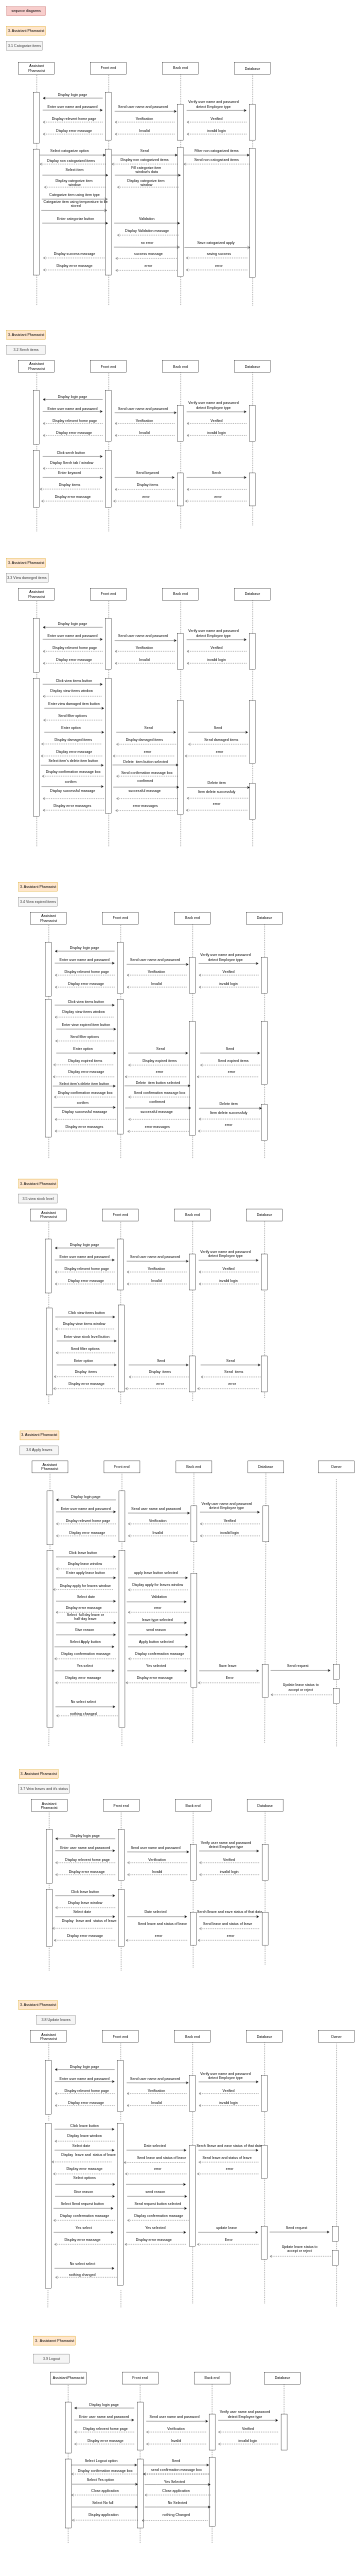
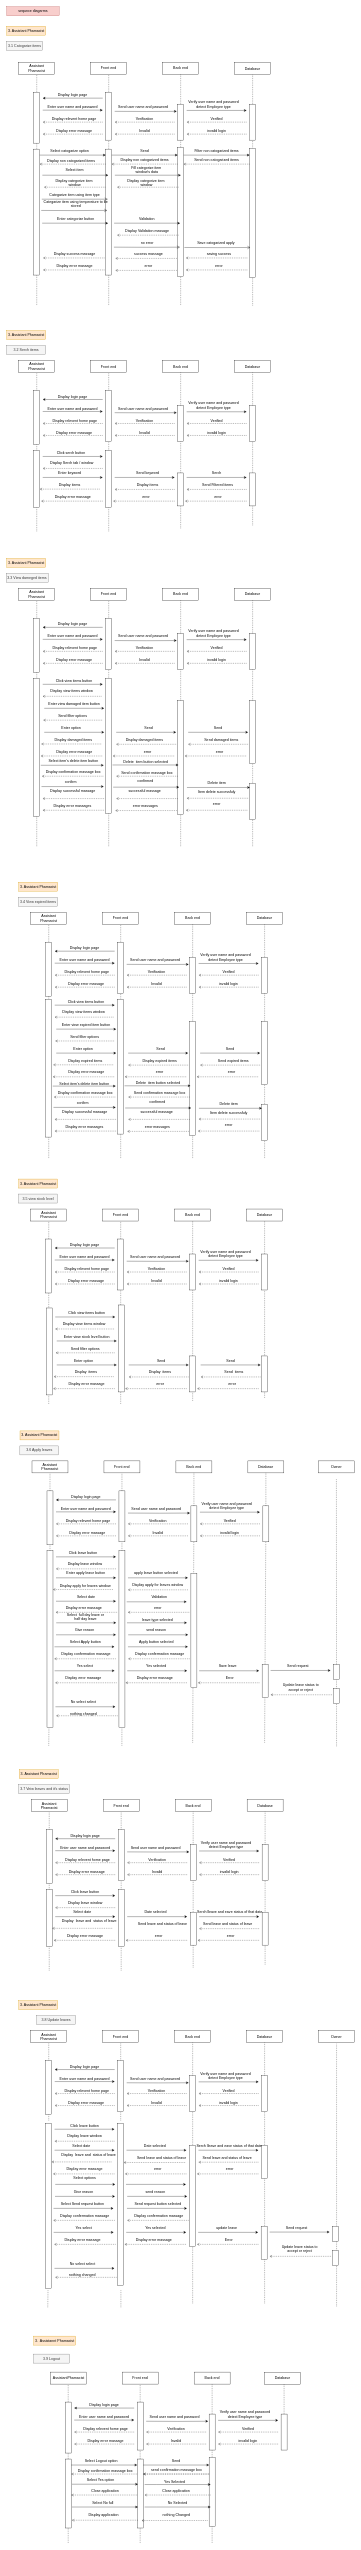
node "sequnce diagarms": size 39x9 -> 53x9
node "Send Filtered items": added
